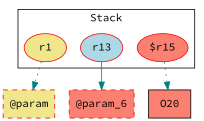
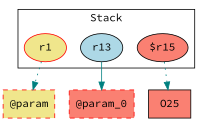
node "r13": color red -> black
node "$r15": color red -> black
node "@param_6": label "@param_6" -> "@param_0"
node "O20": label "O20" -> "O25"
